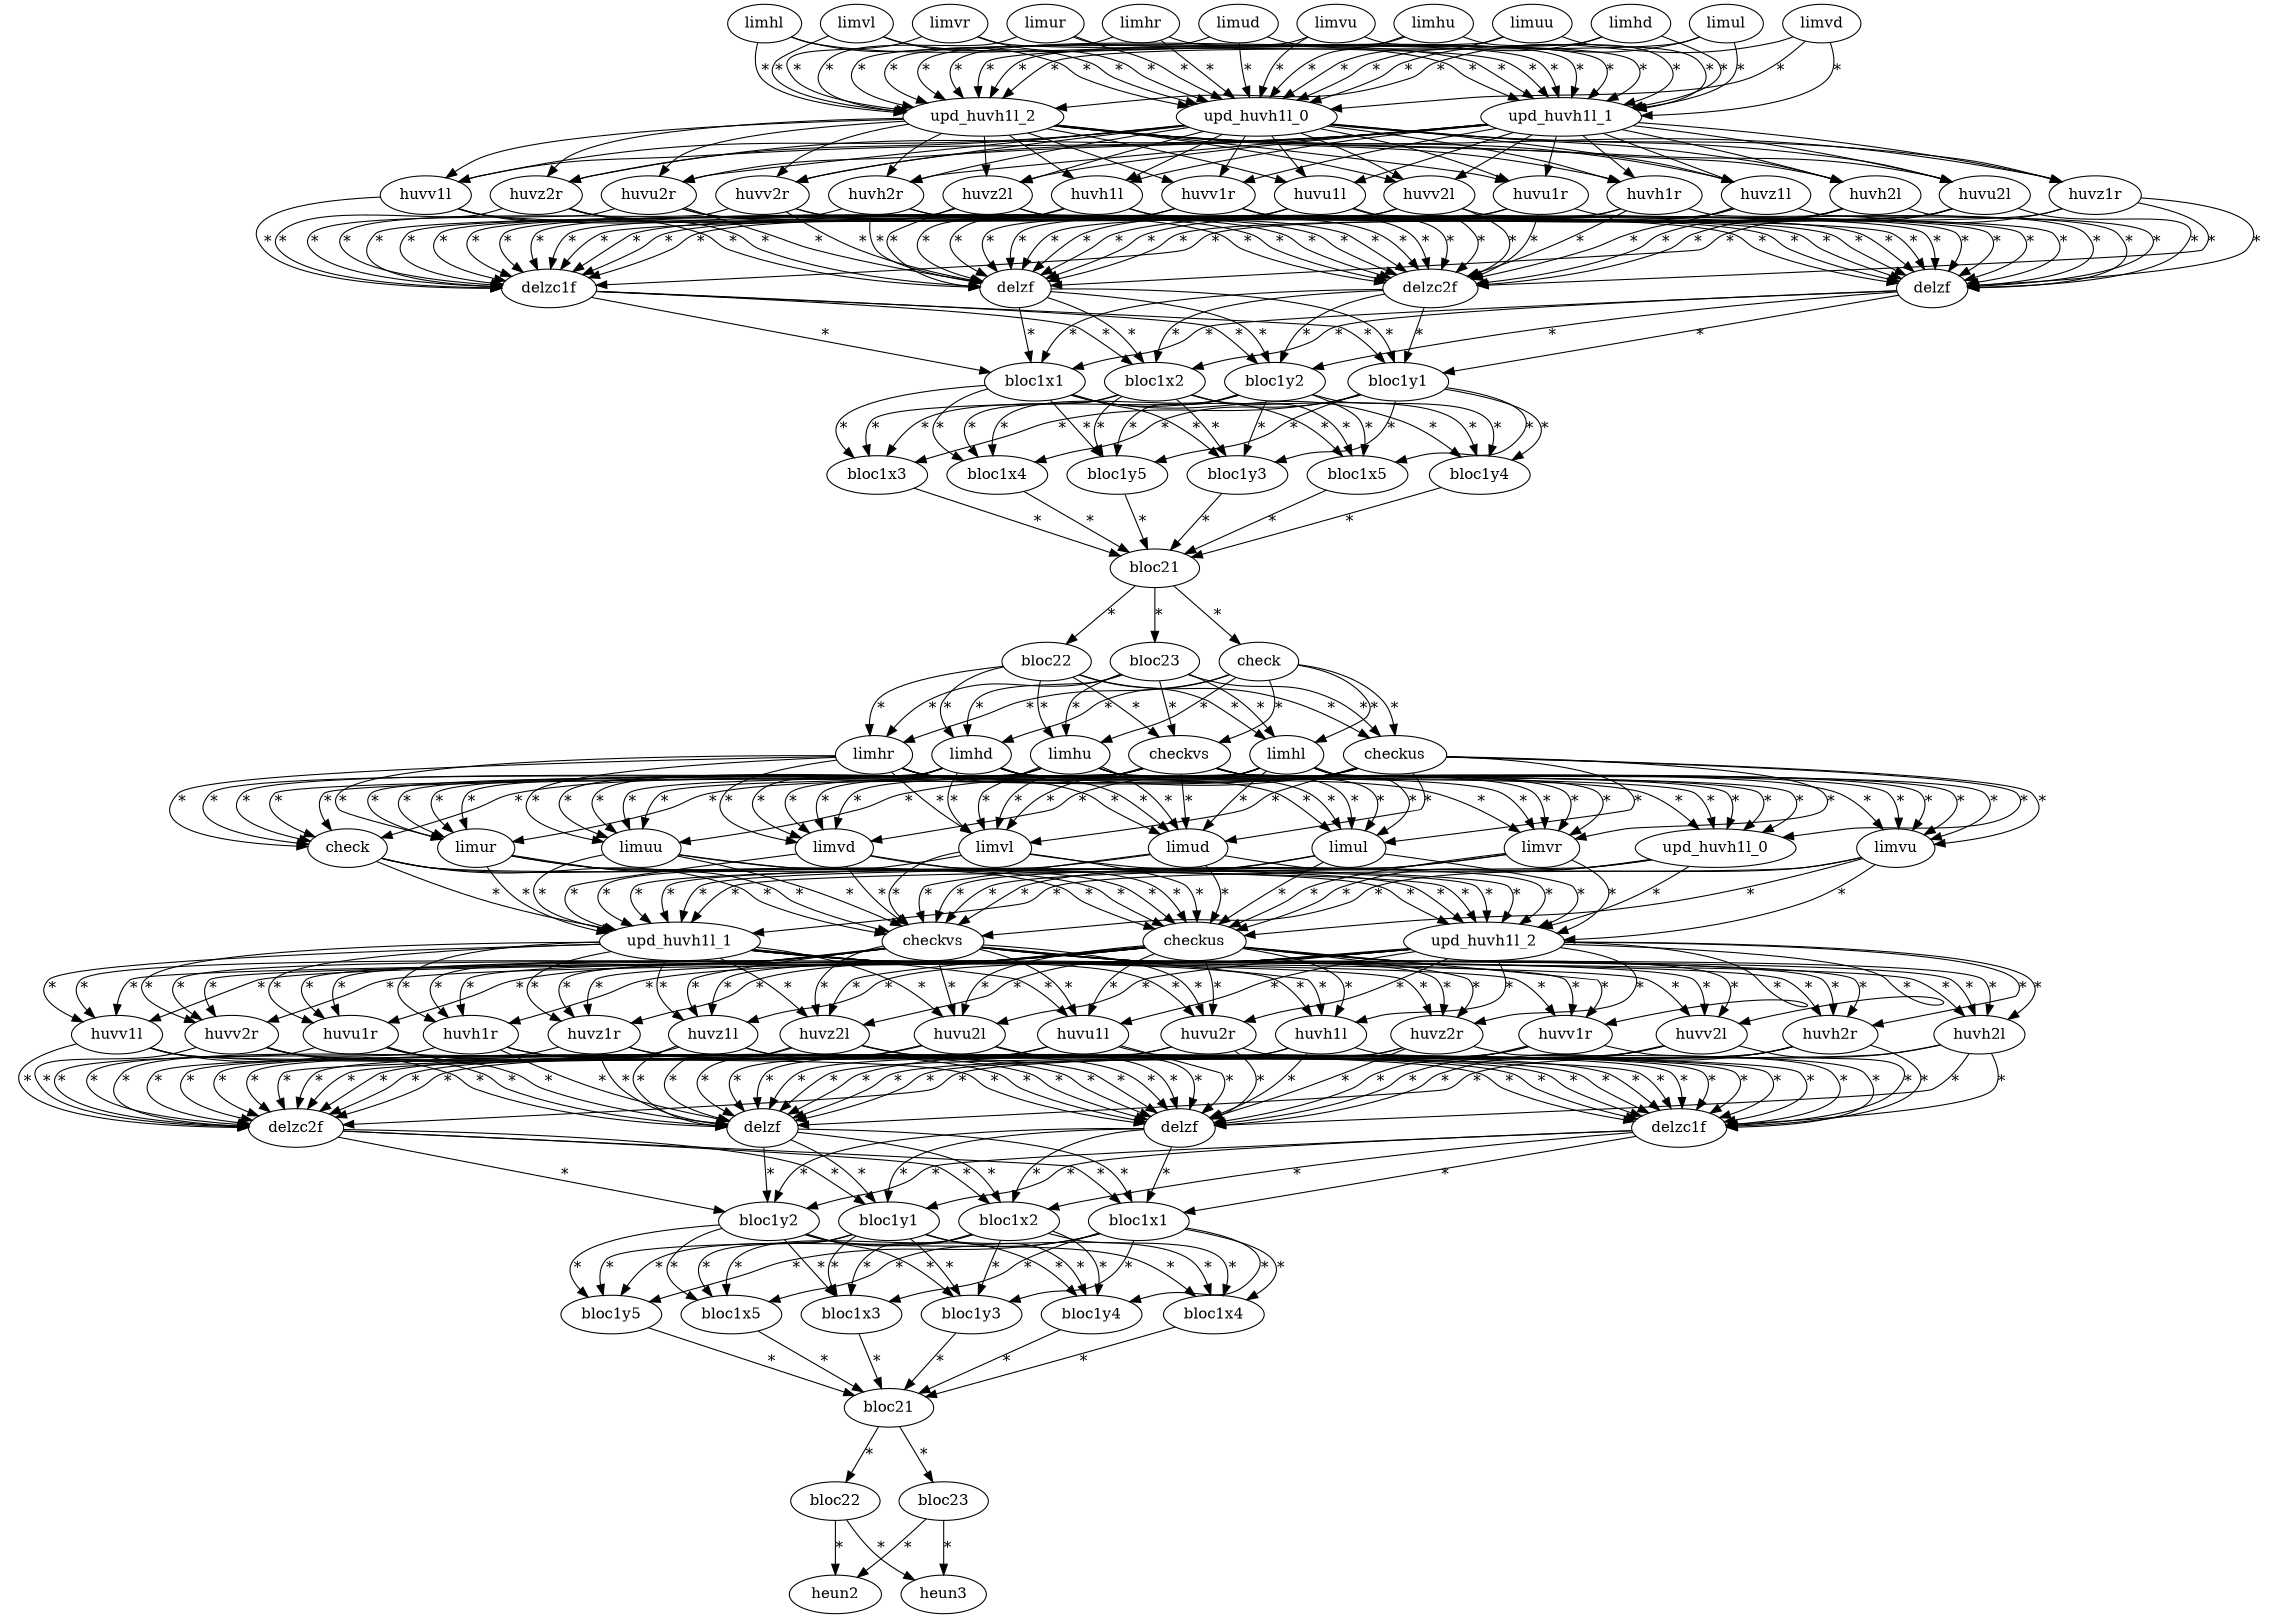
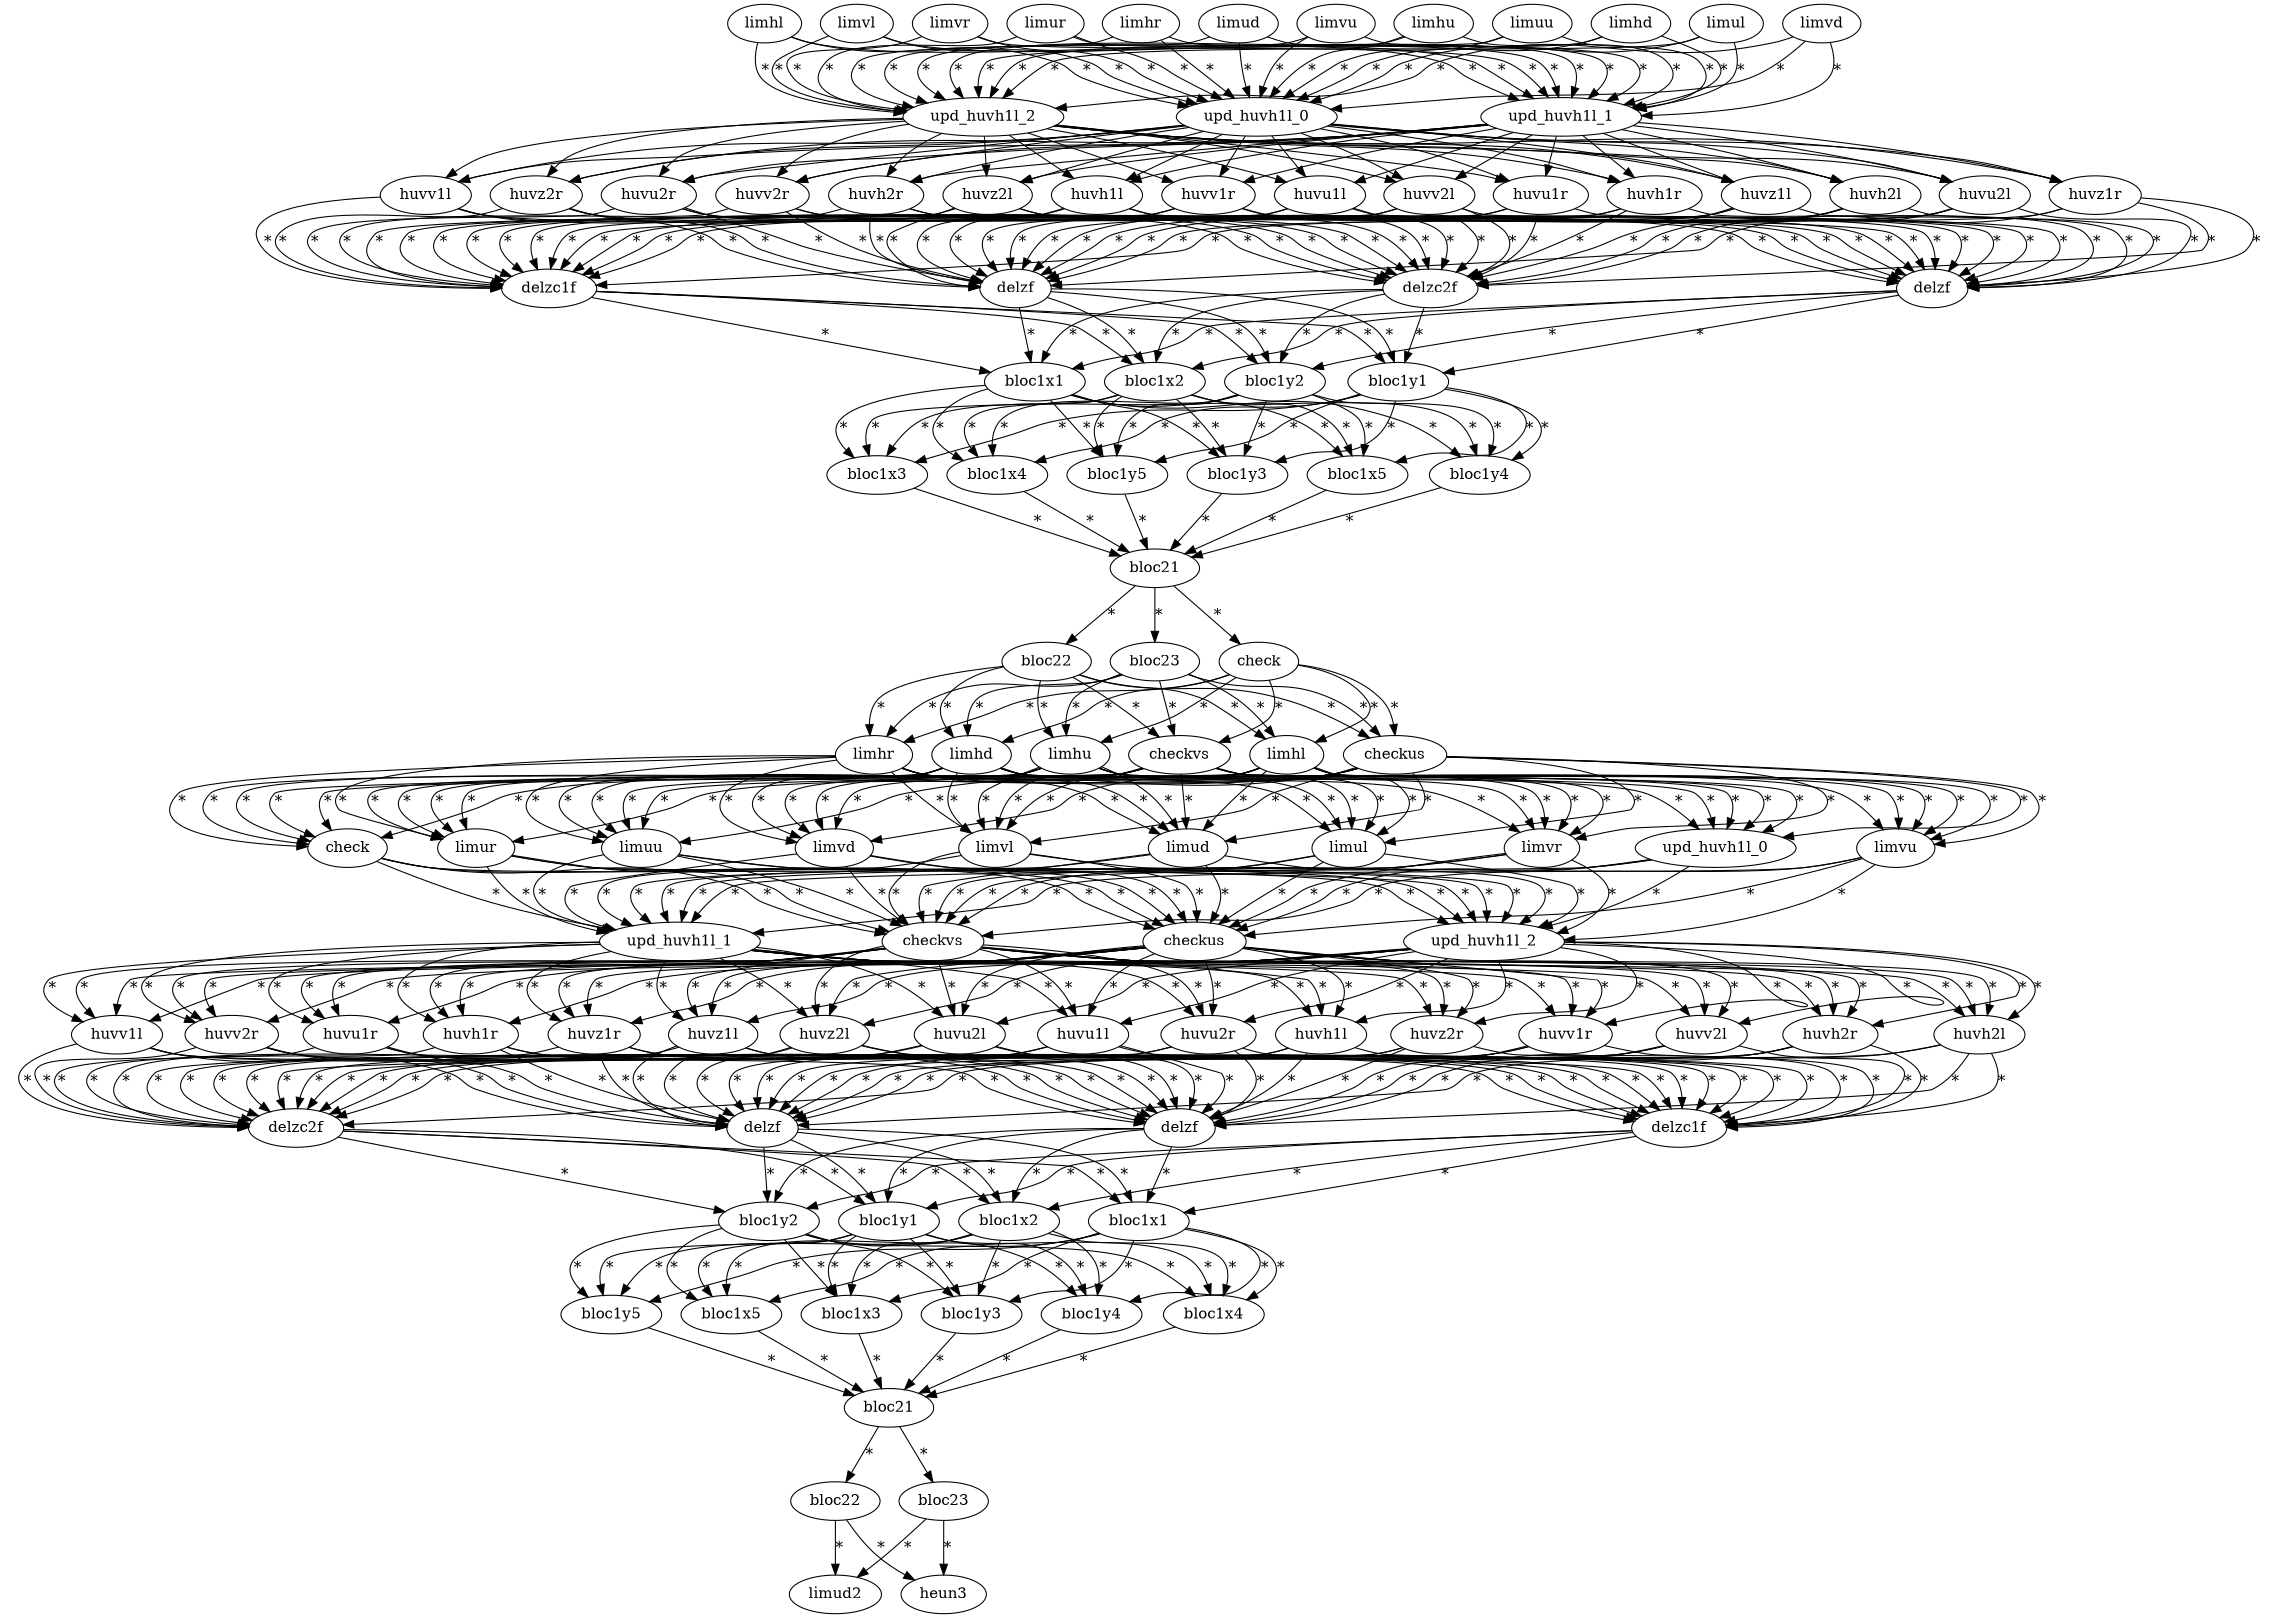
node "heun2": label "heun2" -> "limud2"
